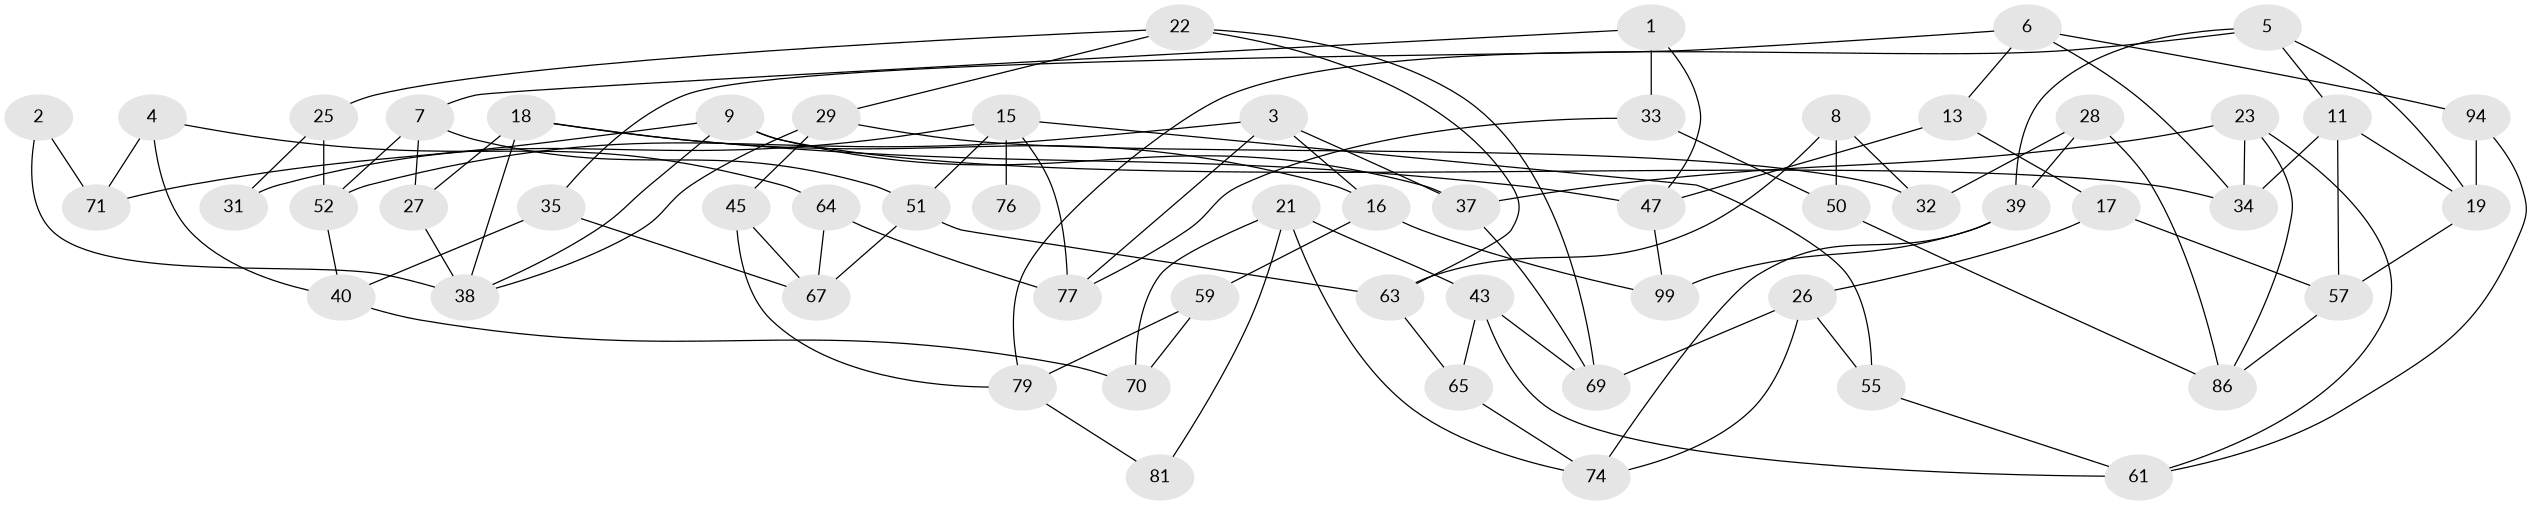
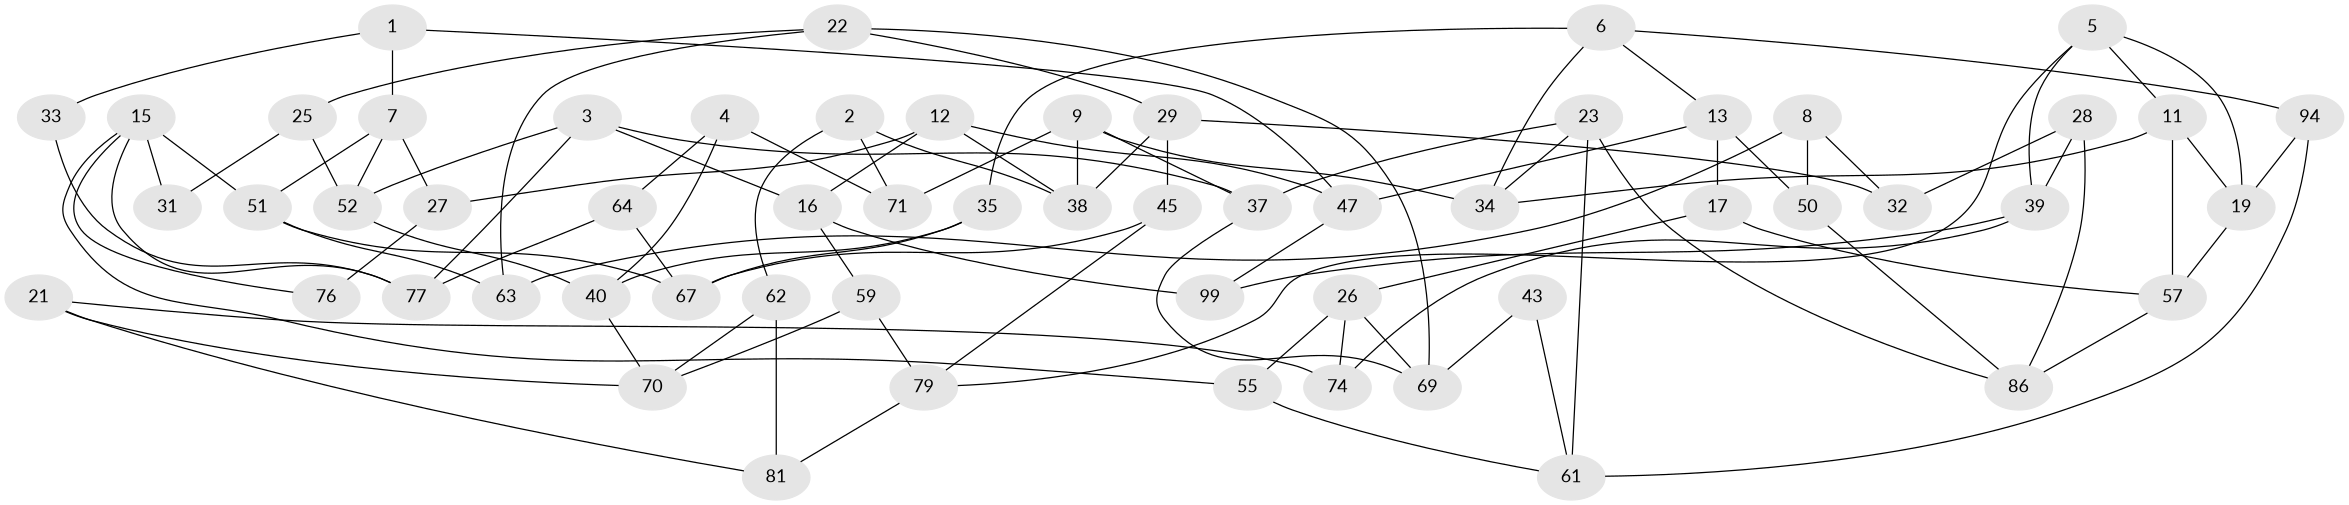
node "18": label "18" -> "12"
edge "33" -- "50": now "13" -- "50"
edge "27" -- "38": now "27" -- "76"
edge "21" -- "43": removed
node "62": added
node "65": removed
